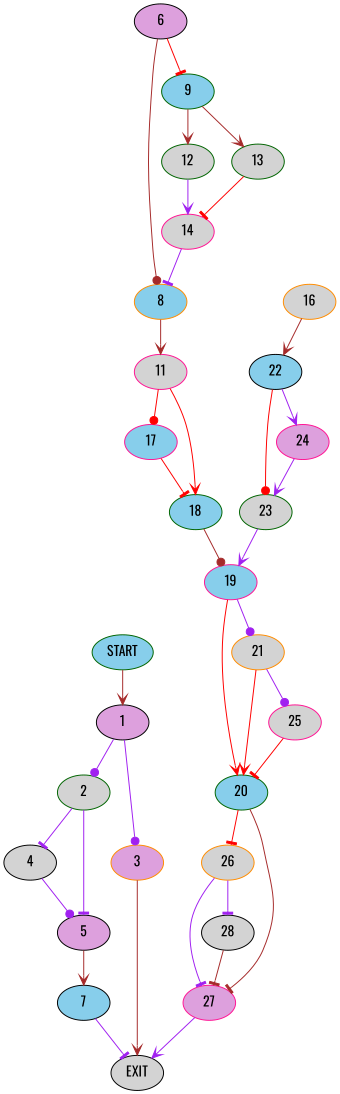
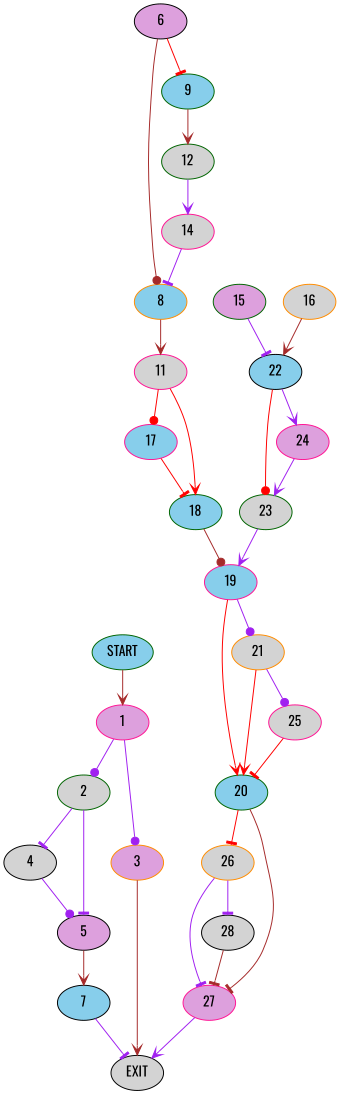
node "13": removed
node "15": added
node "1": color black -> deeppink
